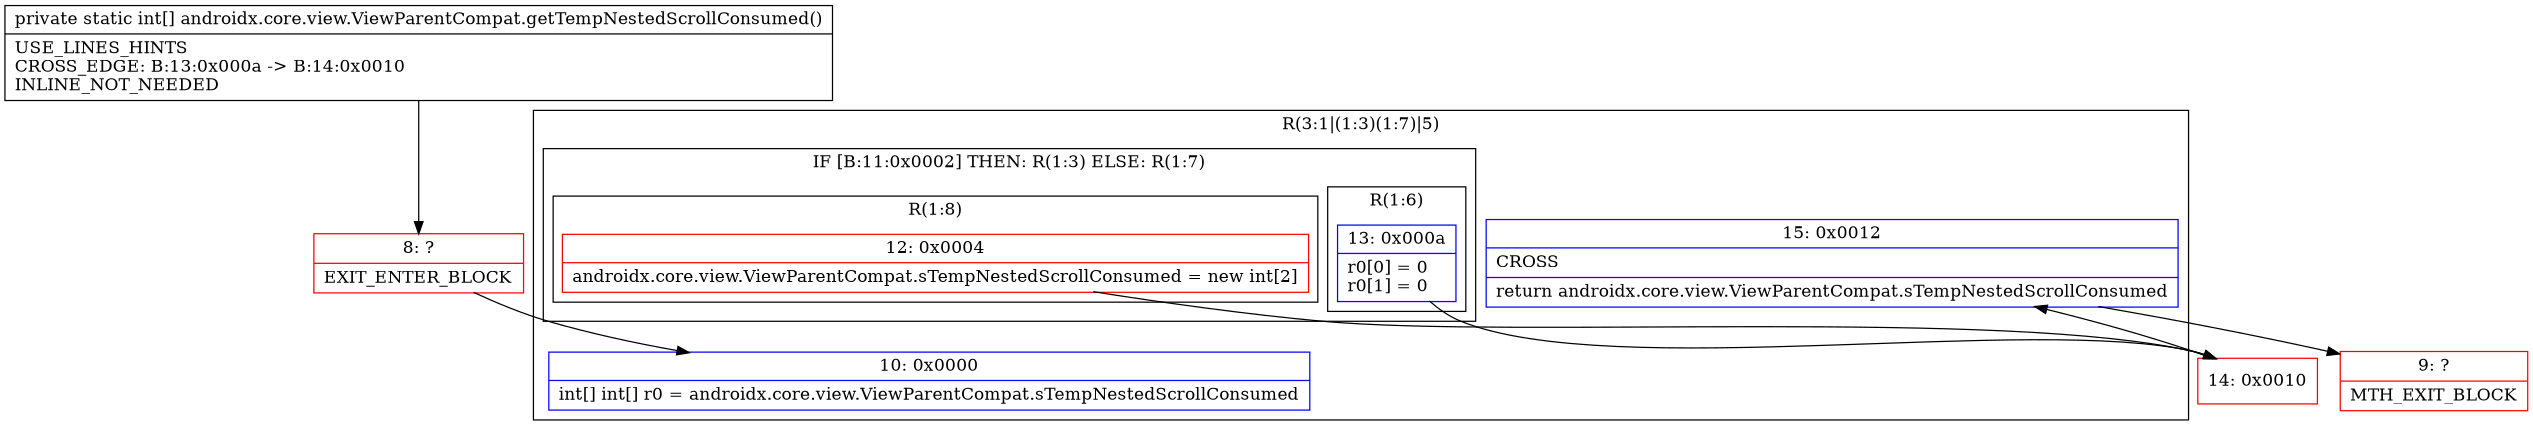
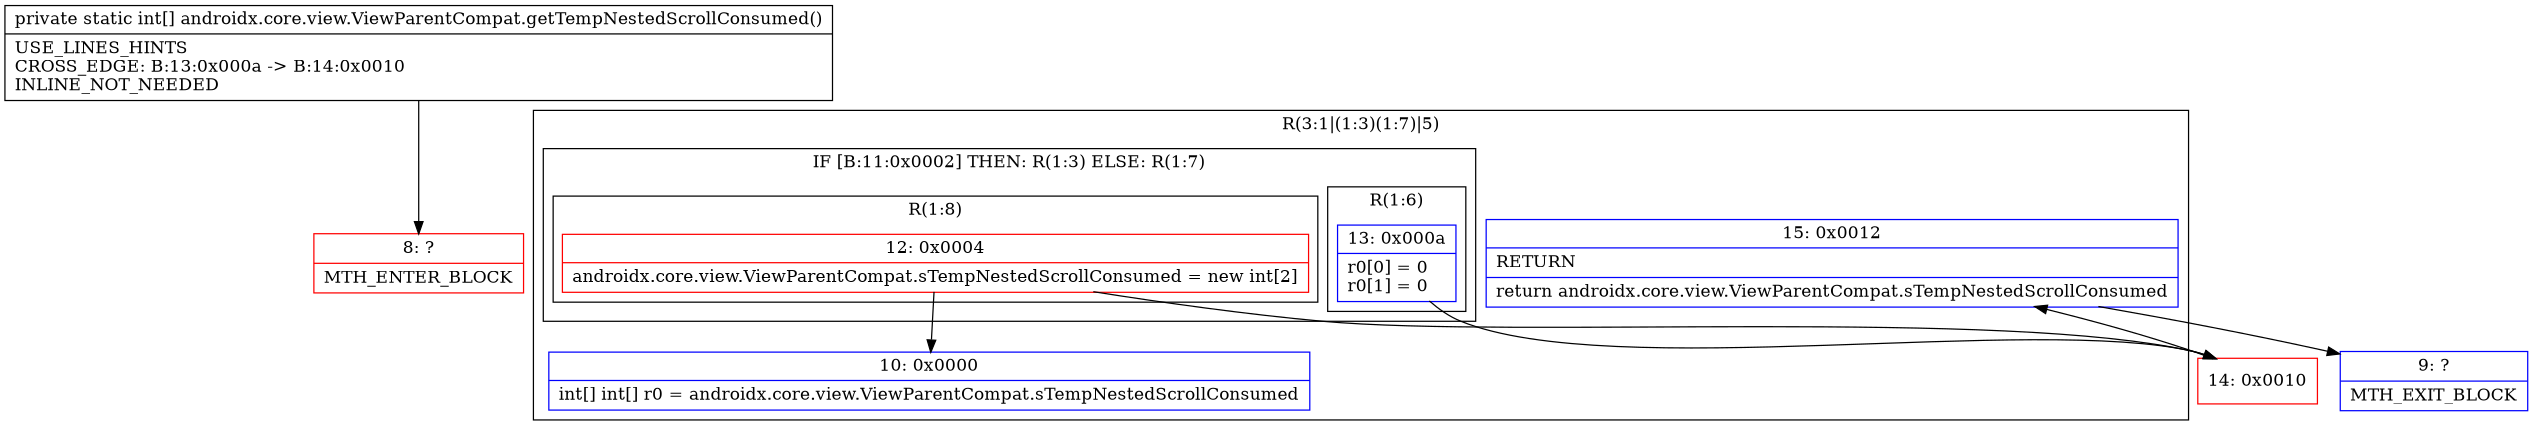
node "15: 0x0012": text "CROSS" -> "RETURN"
node "8: ?": text "EXIT_ENTER_BLOCK" -> "MTH_ENTER_BLOCK"
edge "8: ?" -> "10: 0x0000": now "12: 0x0004" -> "10: 0x0000"
node "9: ?": color red -> blue
